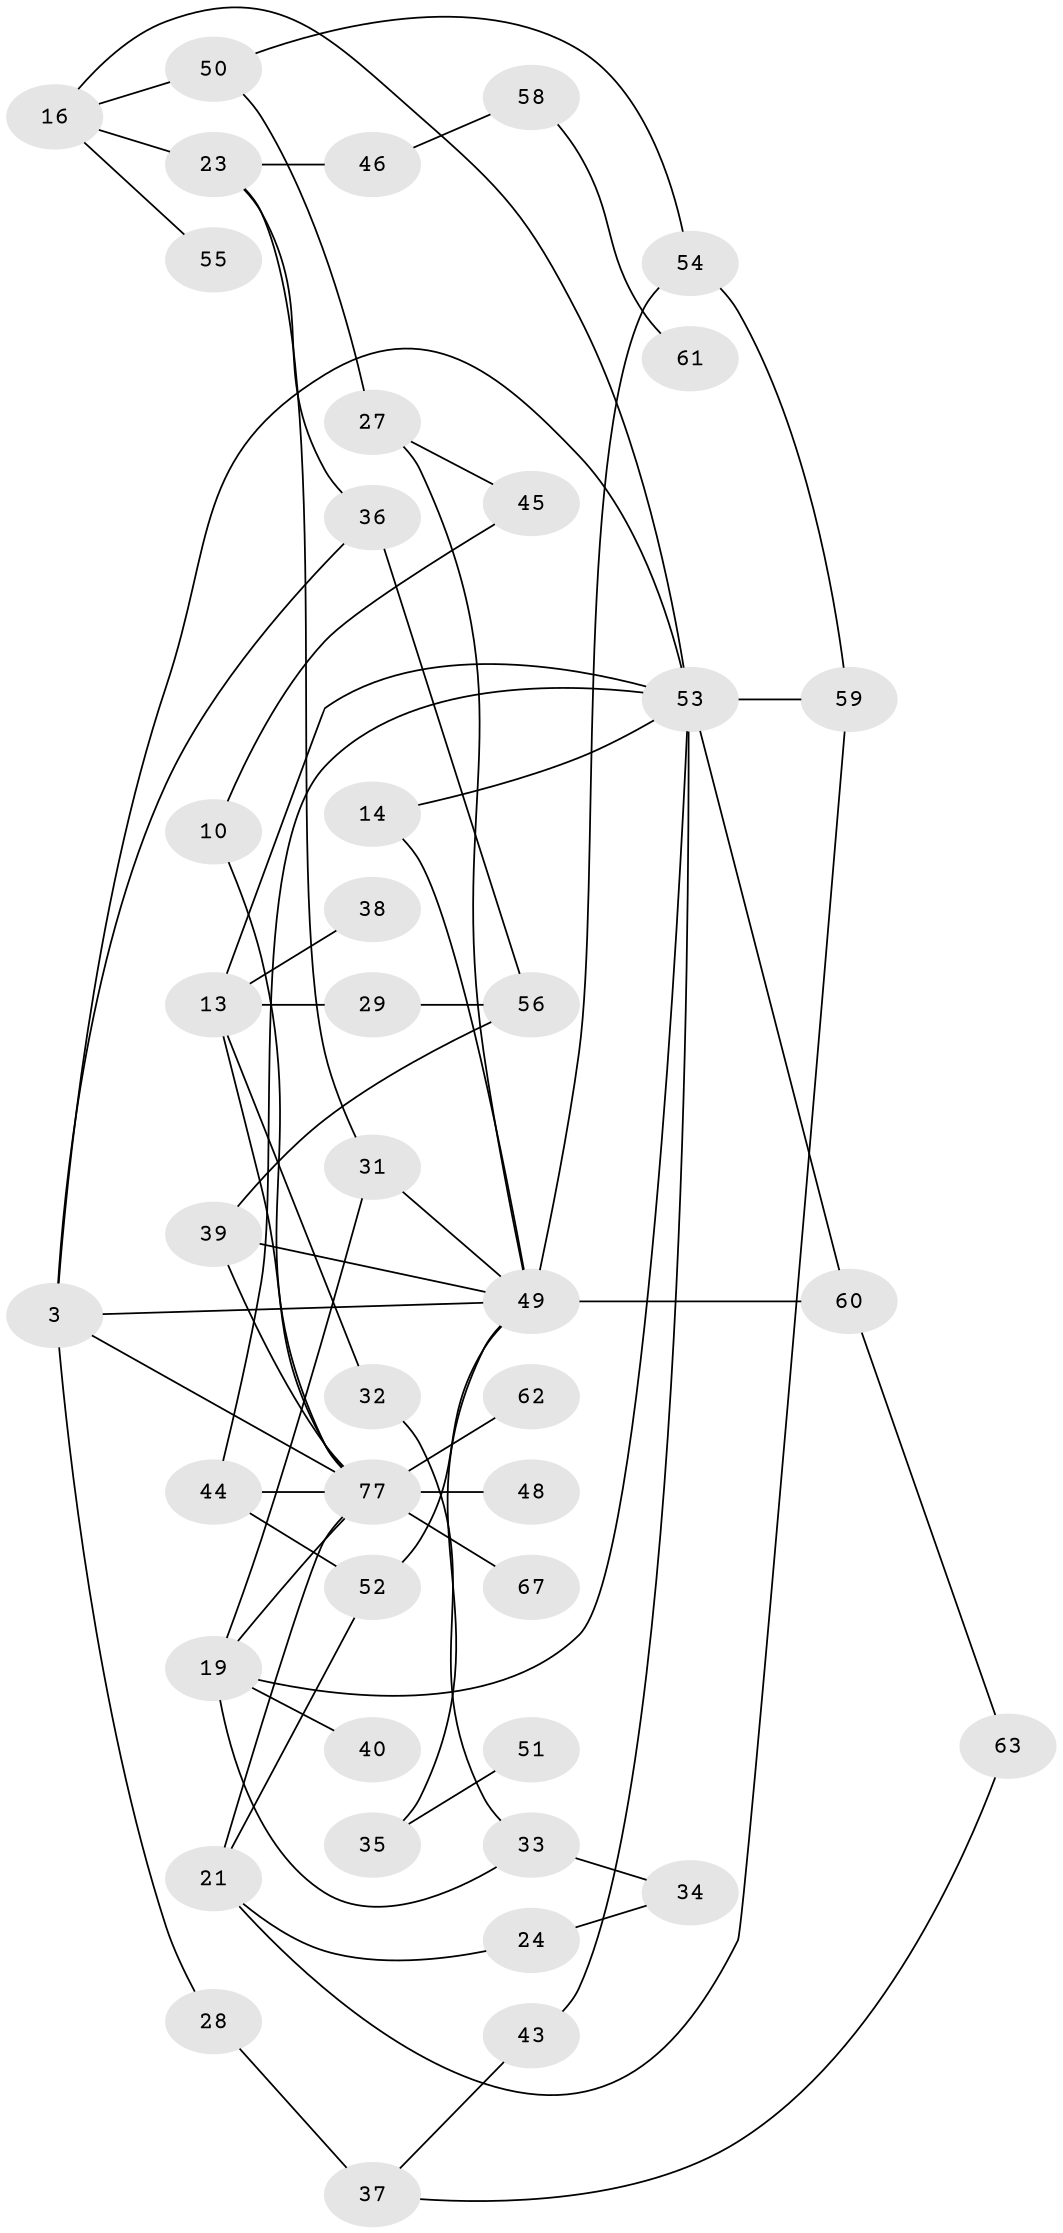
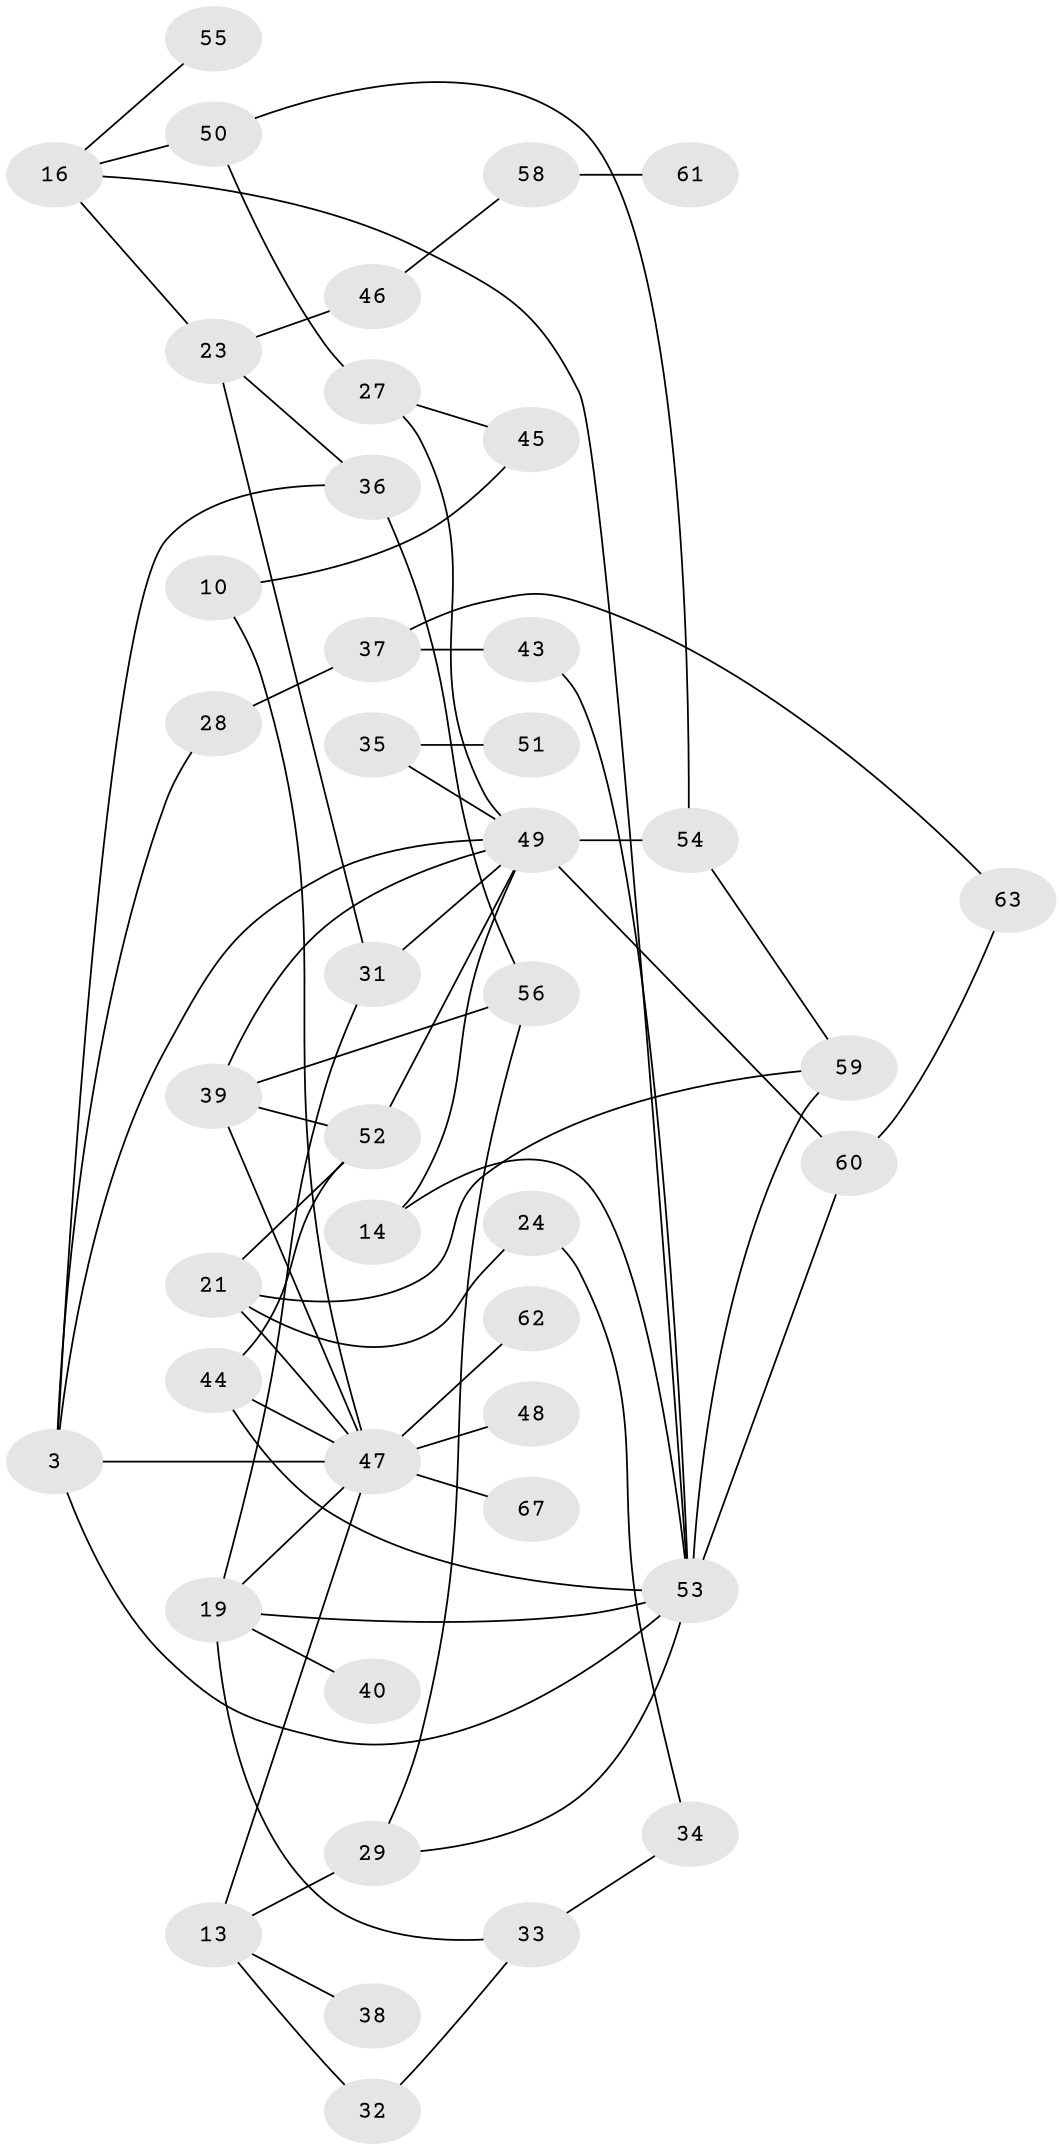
edge "53" -- "13": now "53" -- "29"
edge "39" -- "52": added
node "77": label "77" -> "47"
